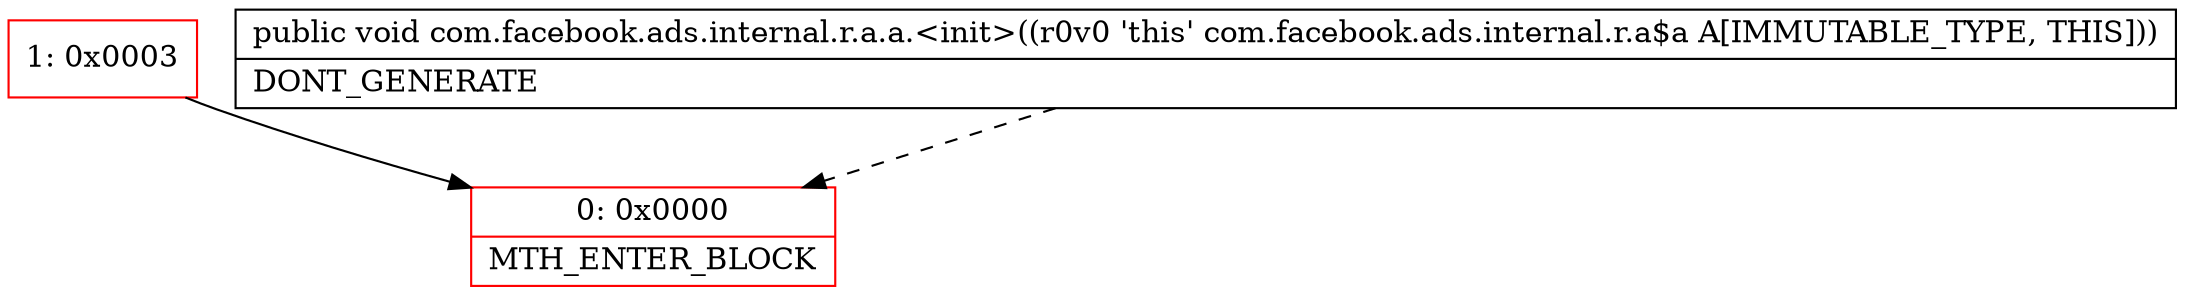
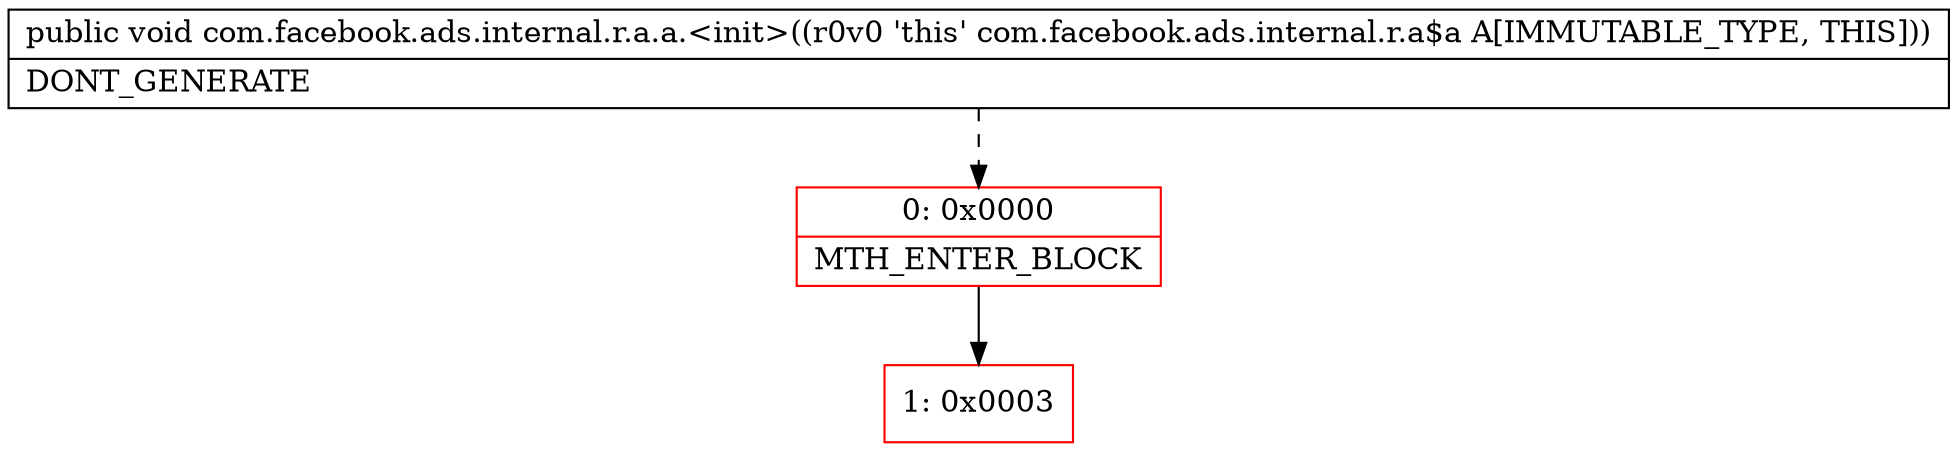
edge "1: 0x0003" -> "0: 0x0000": reversed
